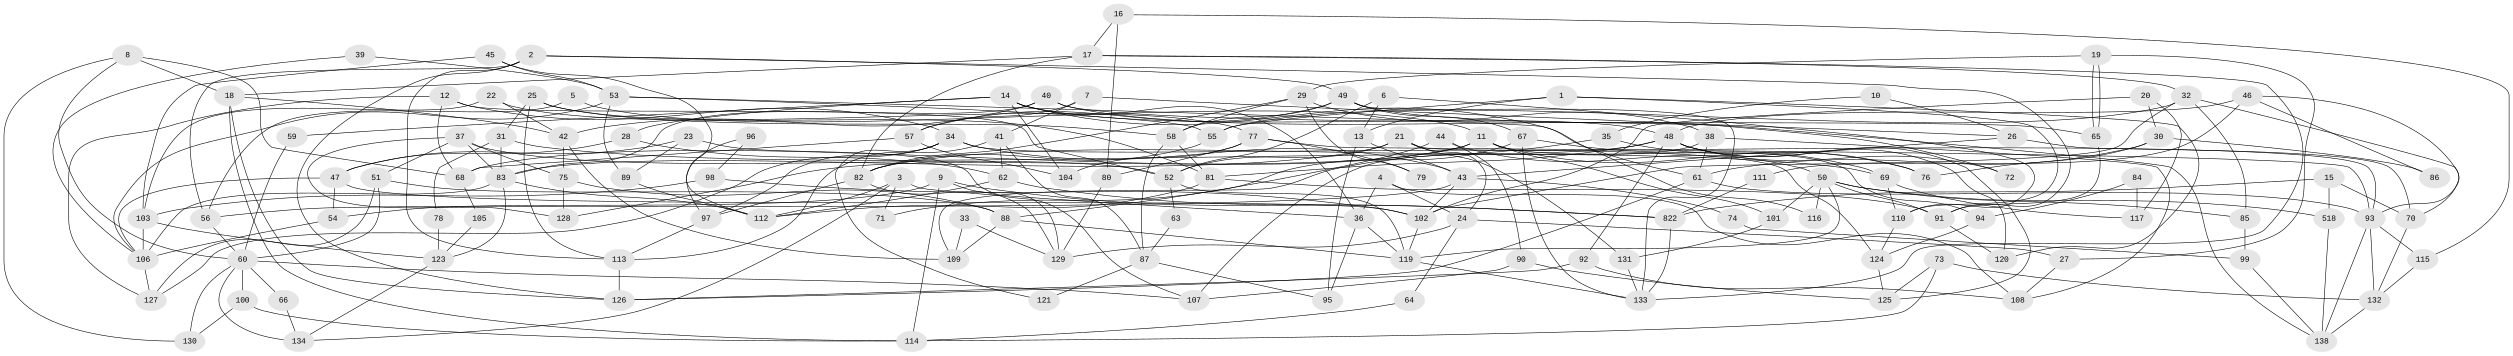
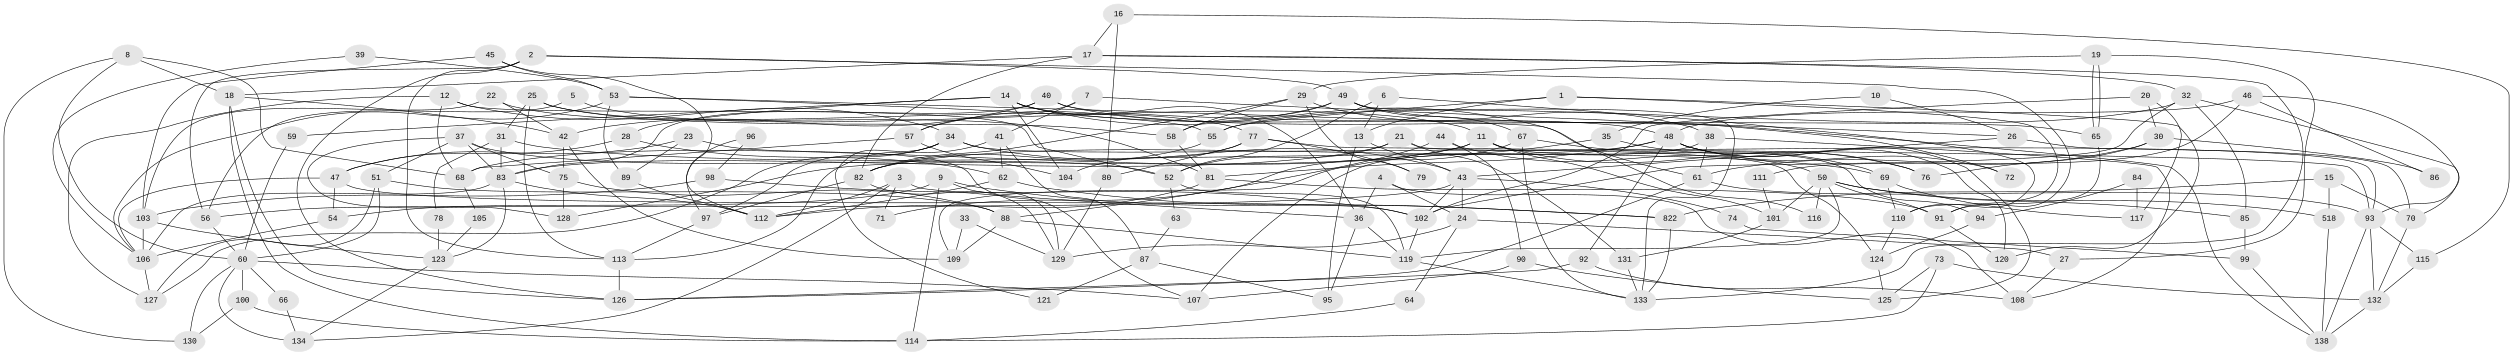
edge "21" -- "24": now "43" -- "24"
edge "58" -- "87": removed
edge "111" -- "822": now "111" -- "101"
